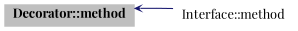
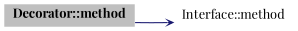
edge "Interface::method" -> "Decorator::method": reversed
